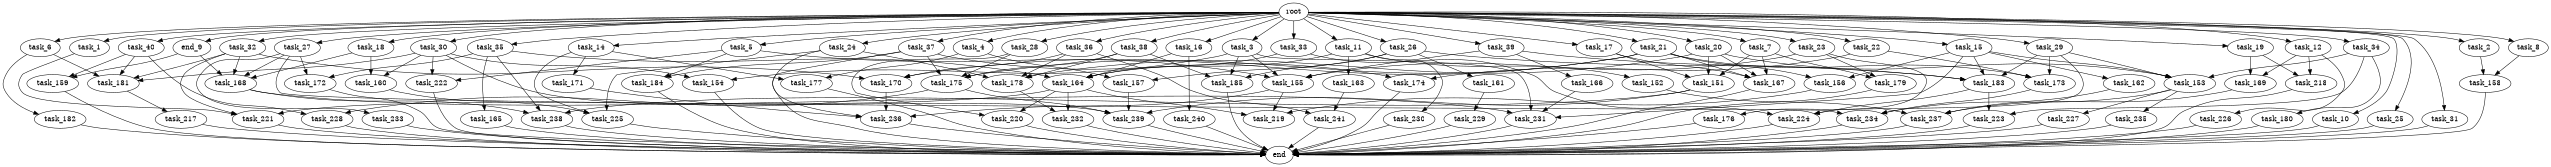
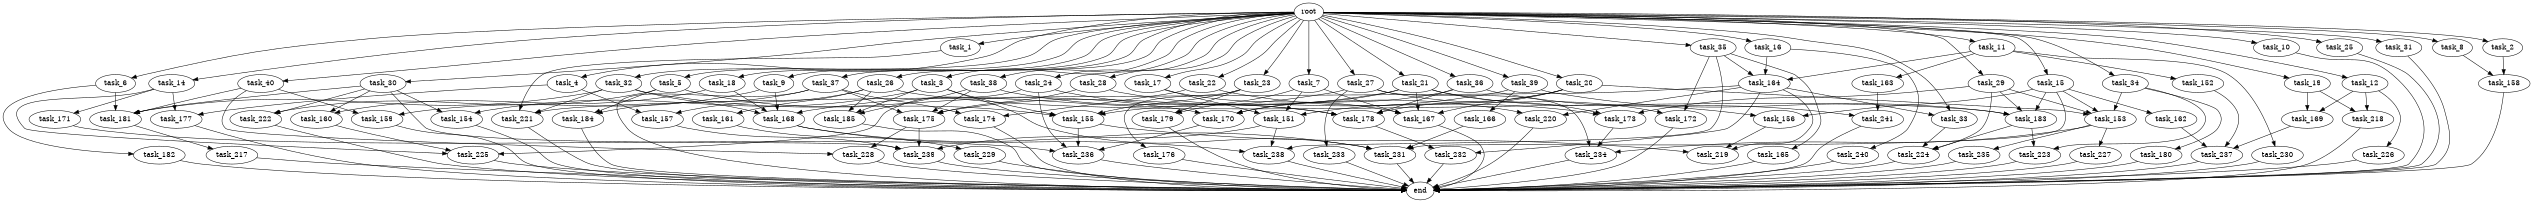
node "end_9": label "end_9" -> "task_9"
edge "task_33" -> "task_164": reversed
